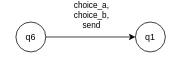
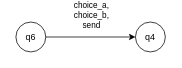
node "q1": label "q1" -> "q4"
